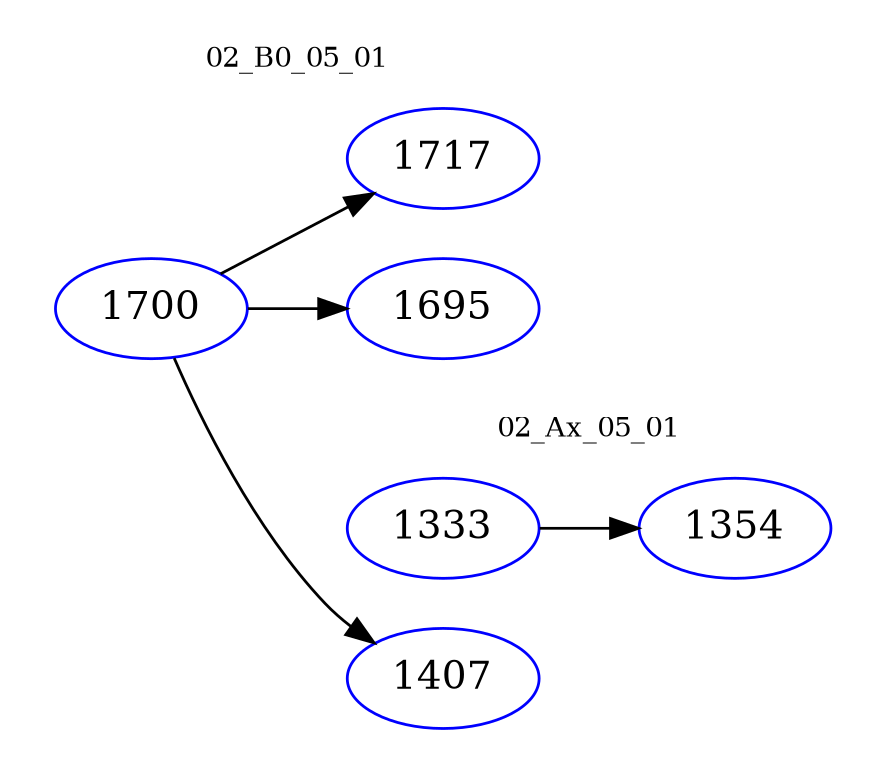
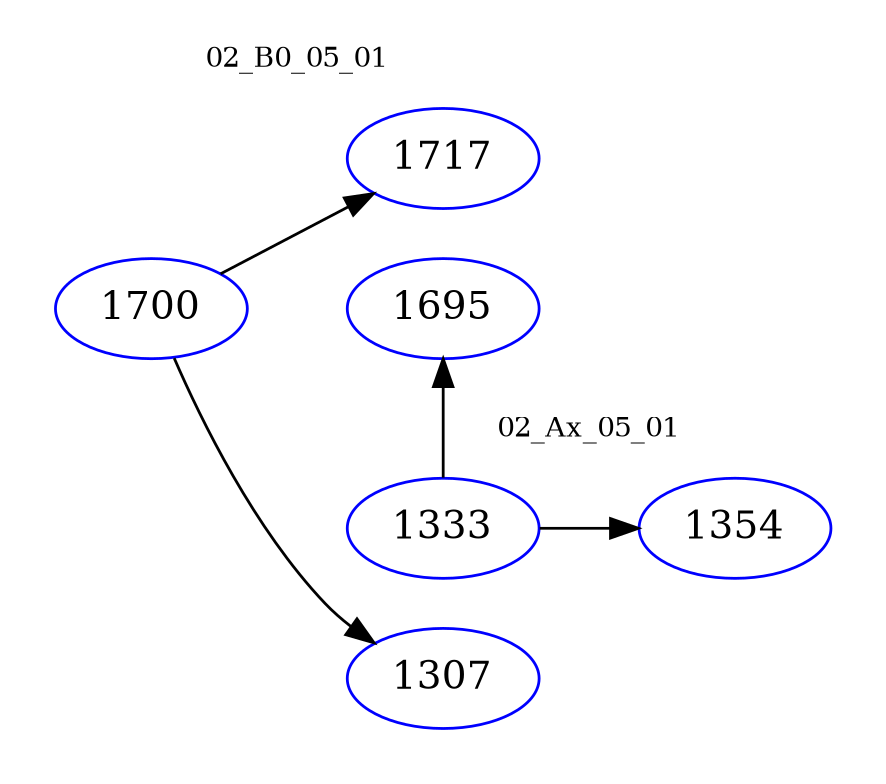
edge "1700" -> "1695": now "1333" -> "1695"
node "1407": label "1407" -> "1307"
